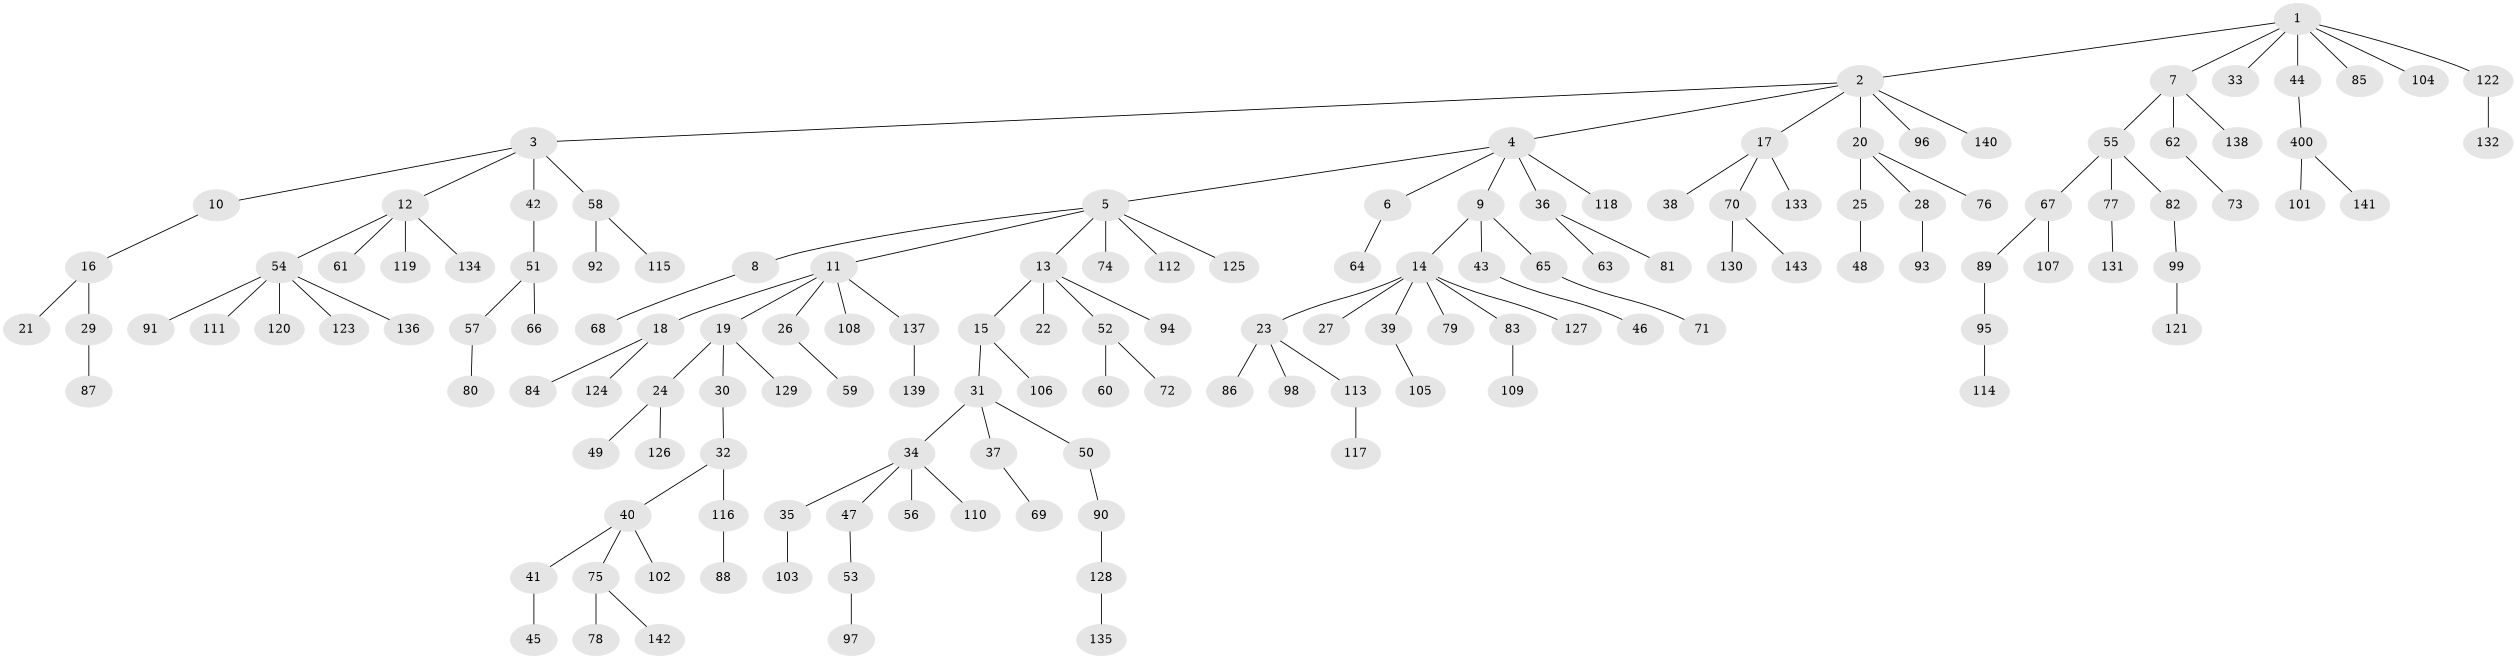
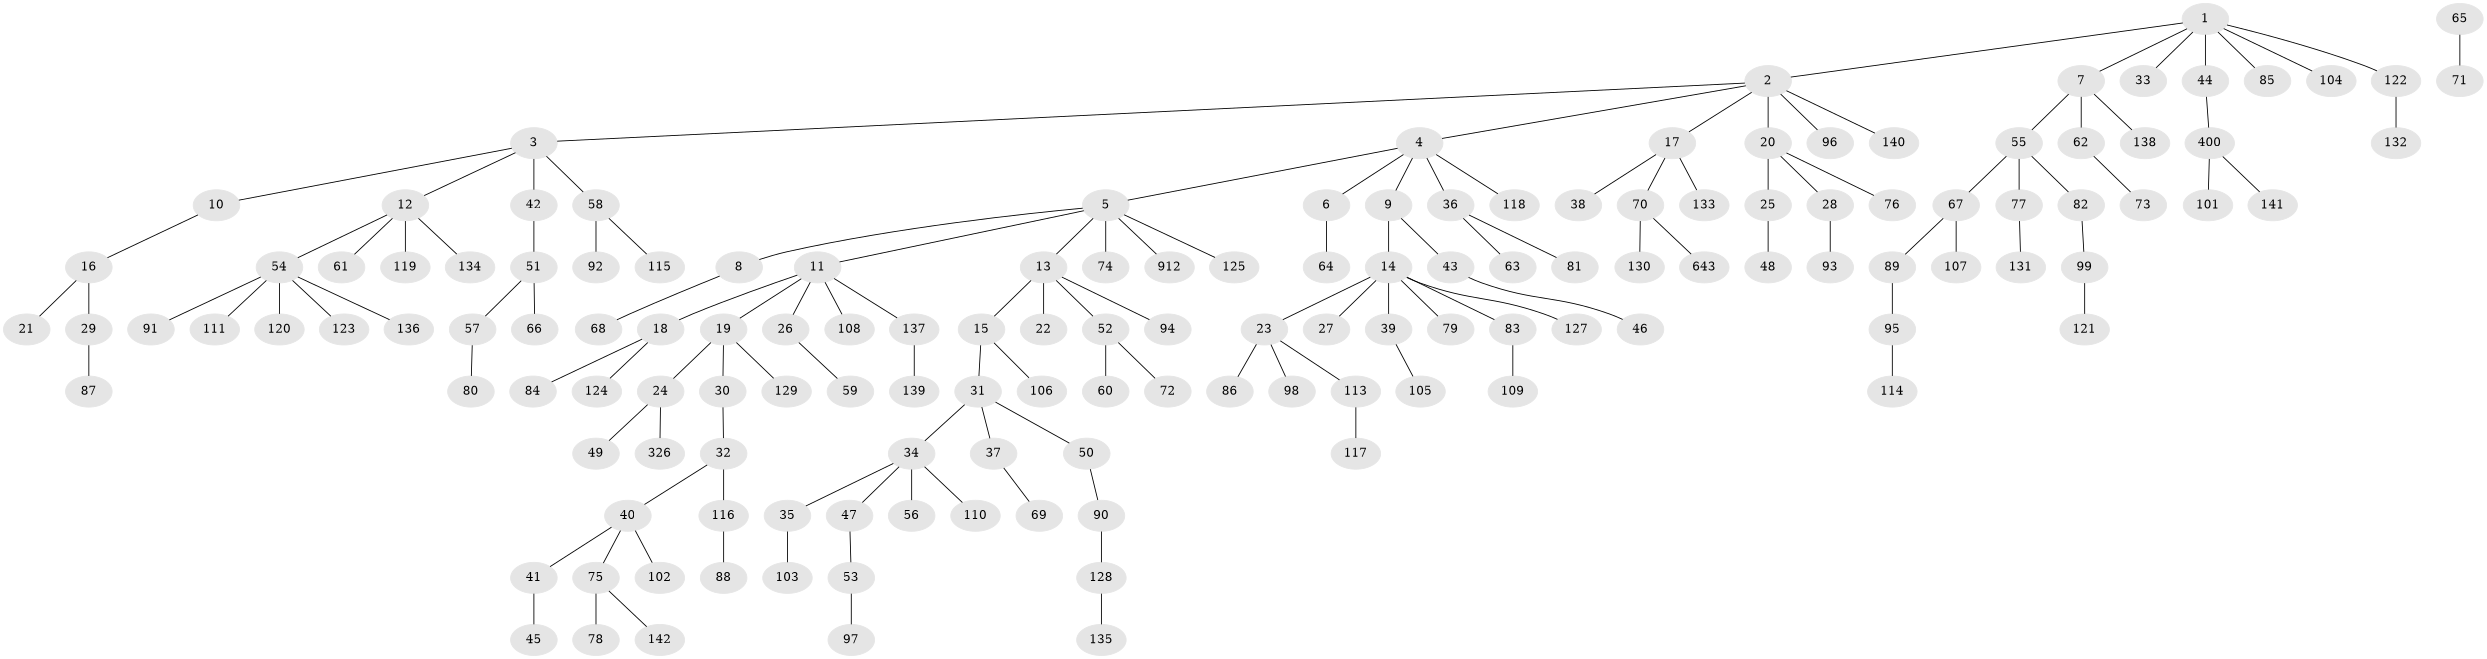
edge "9" -- "65": removed
node "112": label "112" -> "912"
node "143": label "143" -> "643"
node "126": label "126" -> "326"
